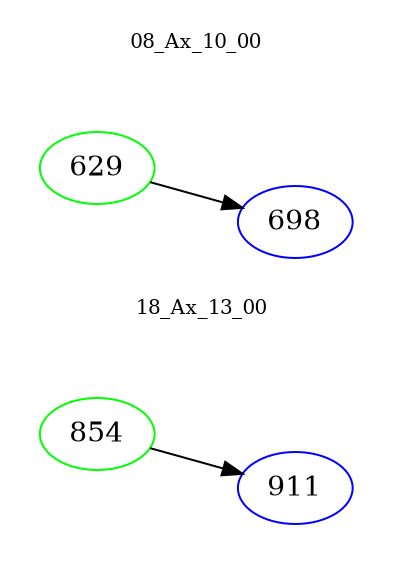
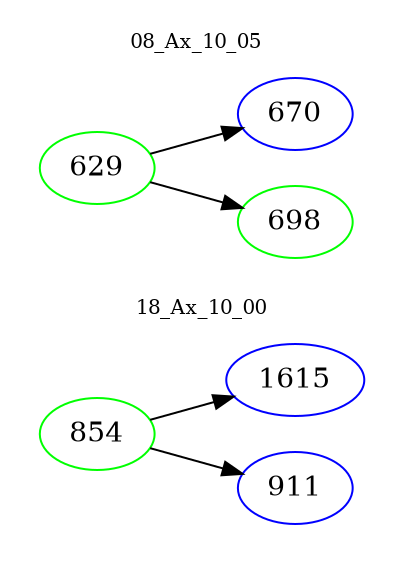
cluster "08_Ax_10_00": label "08_Ax_10_00" -> "08_Ax_10_05"
node "670": added
node "698": color blue -> green
cluster "18_Ax_13_00": label "18_Ax_13_00" -> "18_Ax_10_00"
node "1615": added
